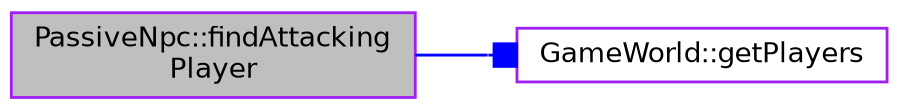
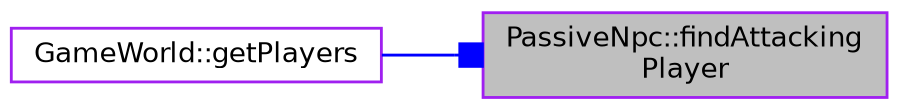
edge "PassiveNpc::findAttacking Player" -> "GameWorld::getPlayers": reversed
